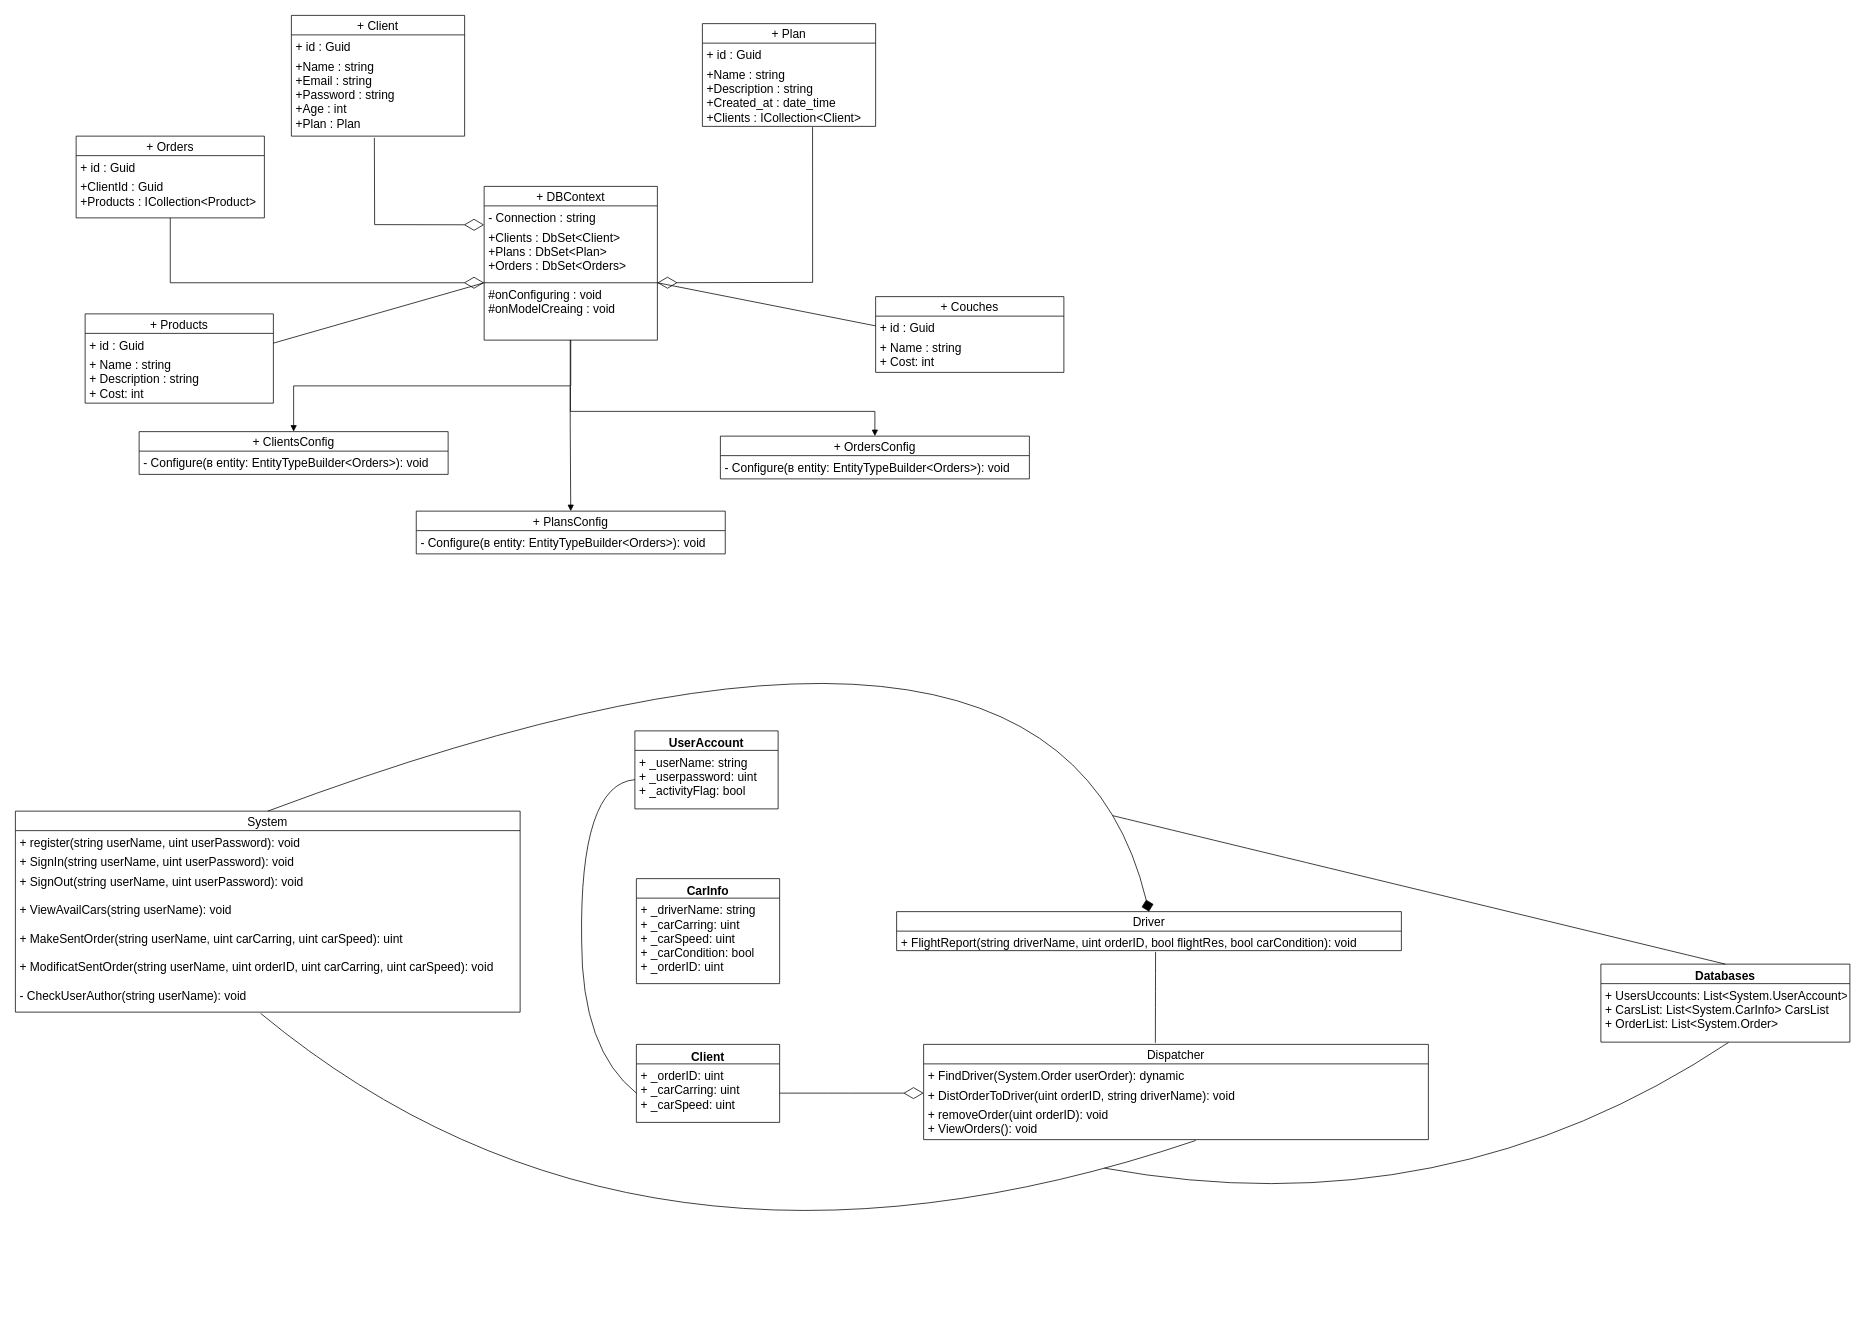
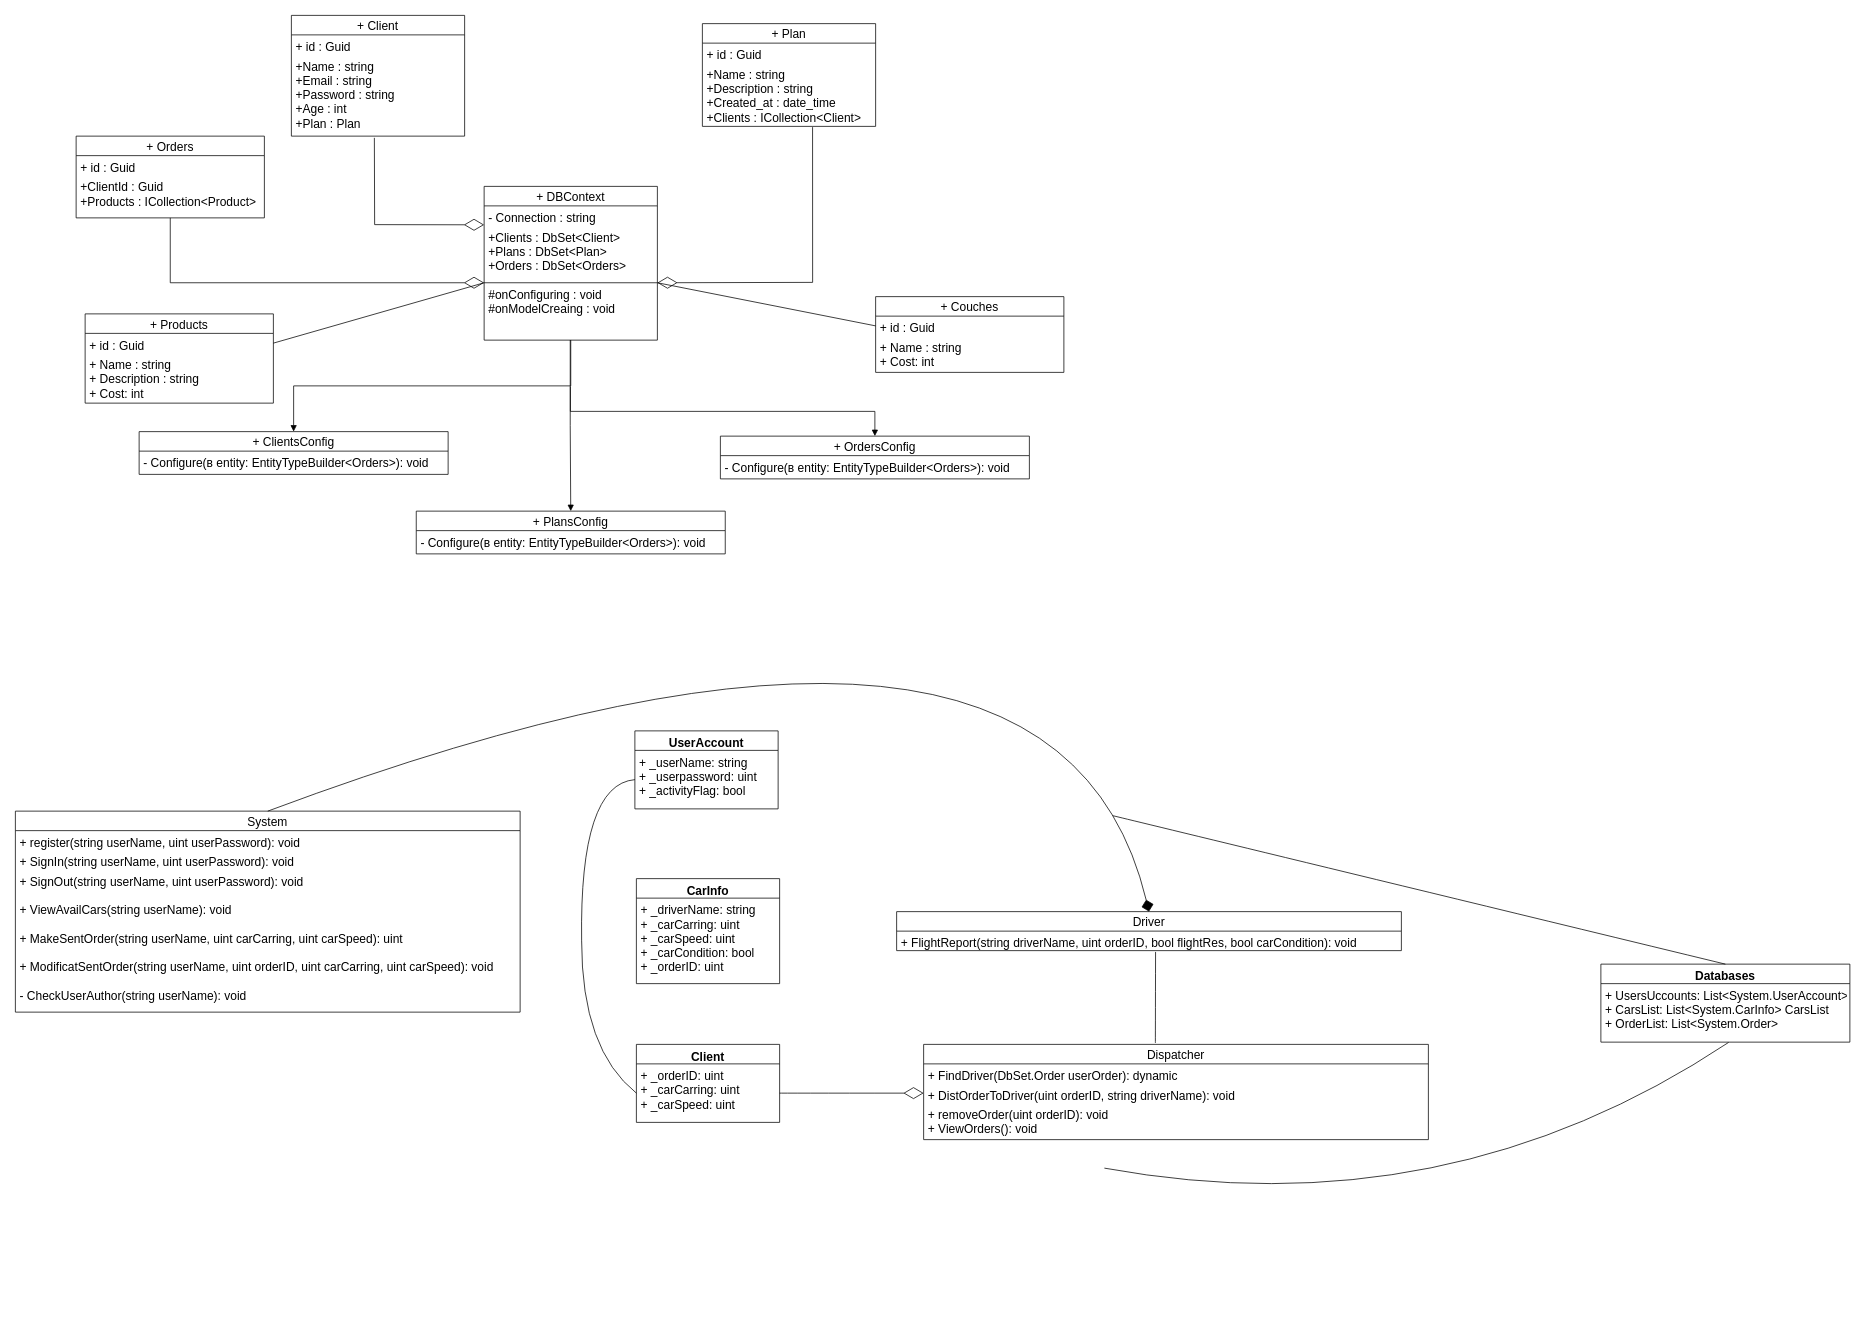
node "+ FindDriver(System.Order userOrder): dynamic": label "+ FindDriver(System.Order userOrder): dynamic" -> "+ FindDriver(DbSet.Order userOrder): dynamic"
edge "+ SignOut(string userName, uint userPassword): void + ViewAvailCars(string userName): void + MakeSentOrder(string userName, uint carCarring, uint carSpeed): uint + ModificatSentOrder(string userName, uint orderID, uint carCarring, uint carSpeed): void - CheсkUserAuthor(string userName): void" -- "+ removeOrder(uint orderID): void + ViewOrders(): void": removed
